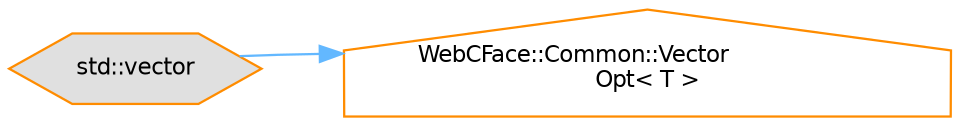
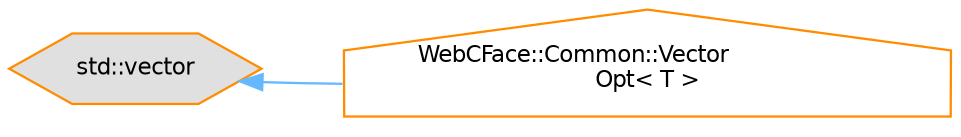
edge "std::vector" -> "WebCFace::Common::Vector Opt< T >": reversed
